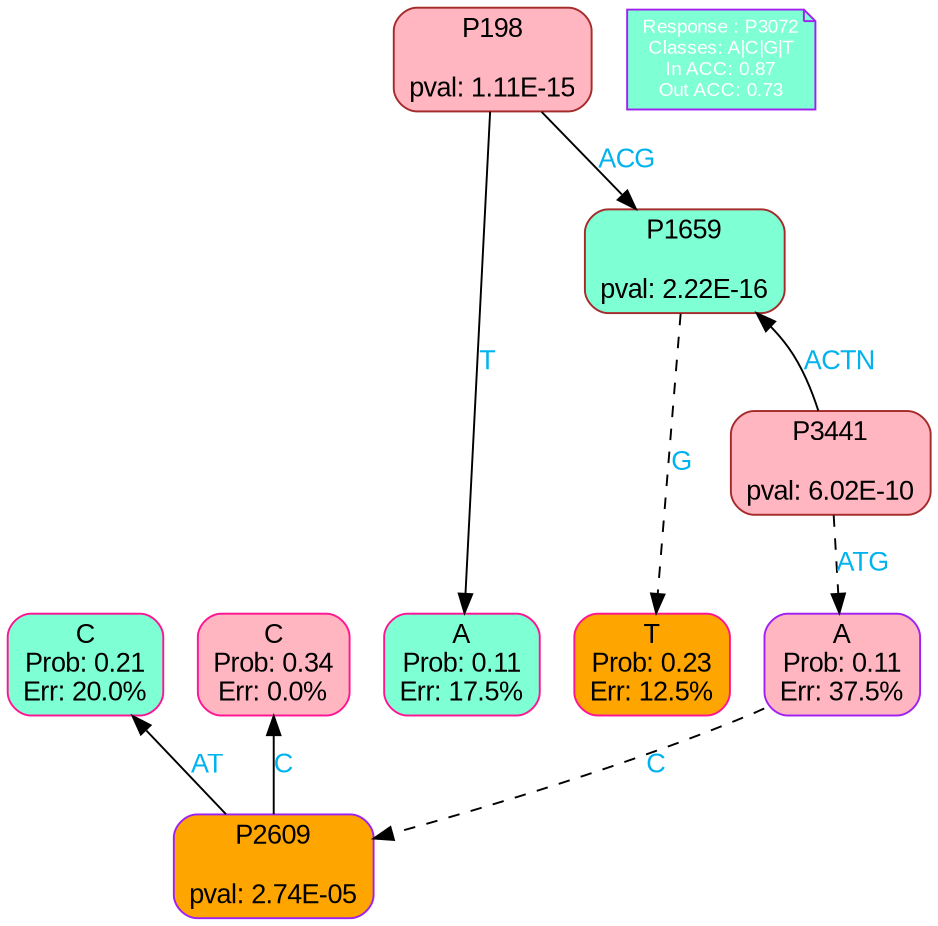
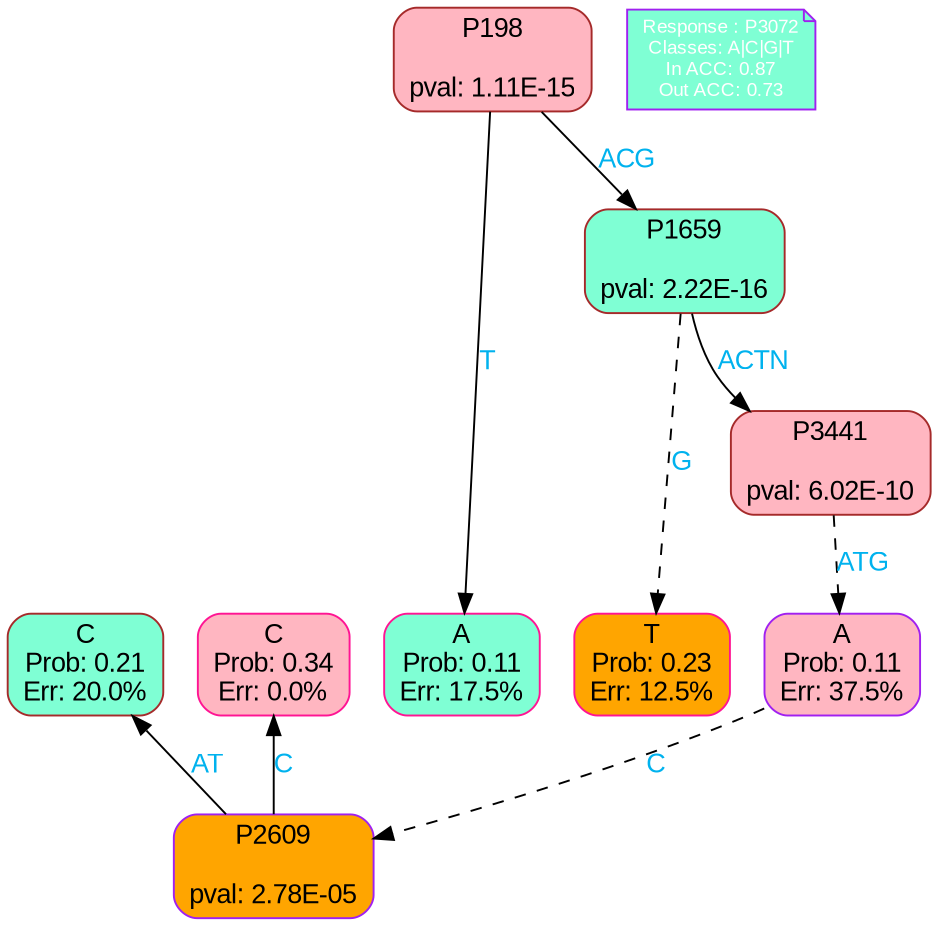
edge "P3441 pval: 6.02E-10" -> "P1659 pval: 2.22E-16": reversed
node "C Prob: 0.21 Err: 20.0%": color deeppink -> brown
node "P2609 pval: 2.74E-05": label "P2609 pval: 2.74E-05" -> "P2609 pval: 2.78E-05"
